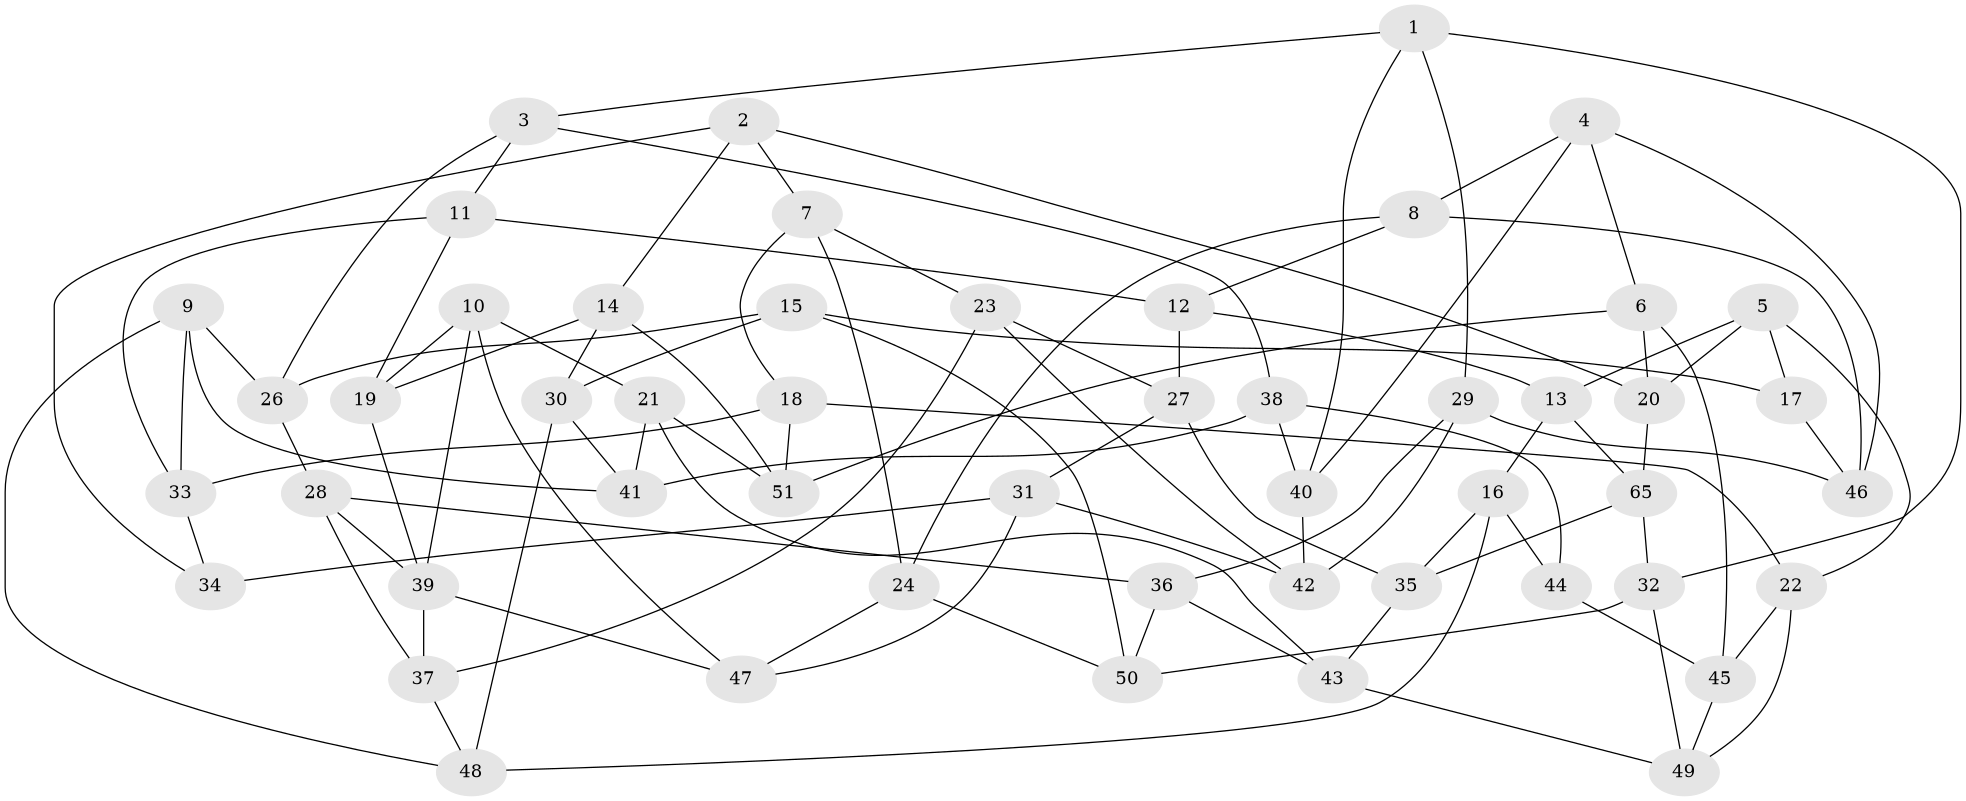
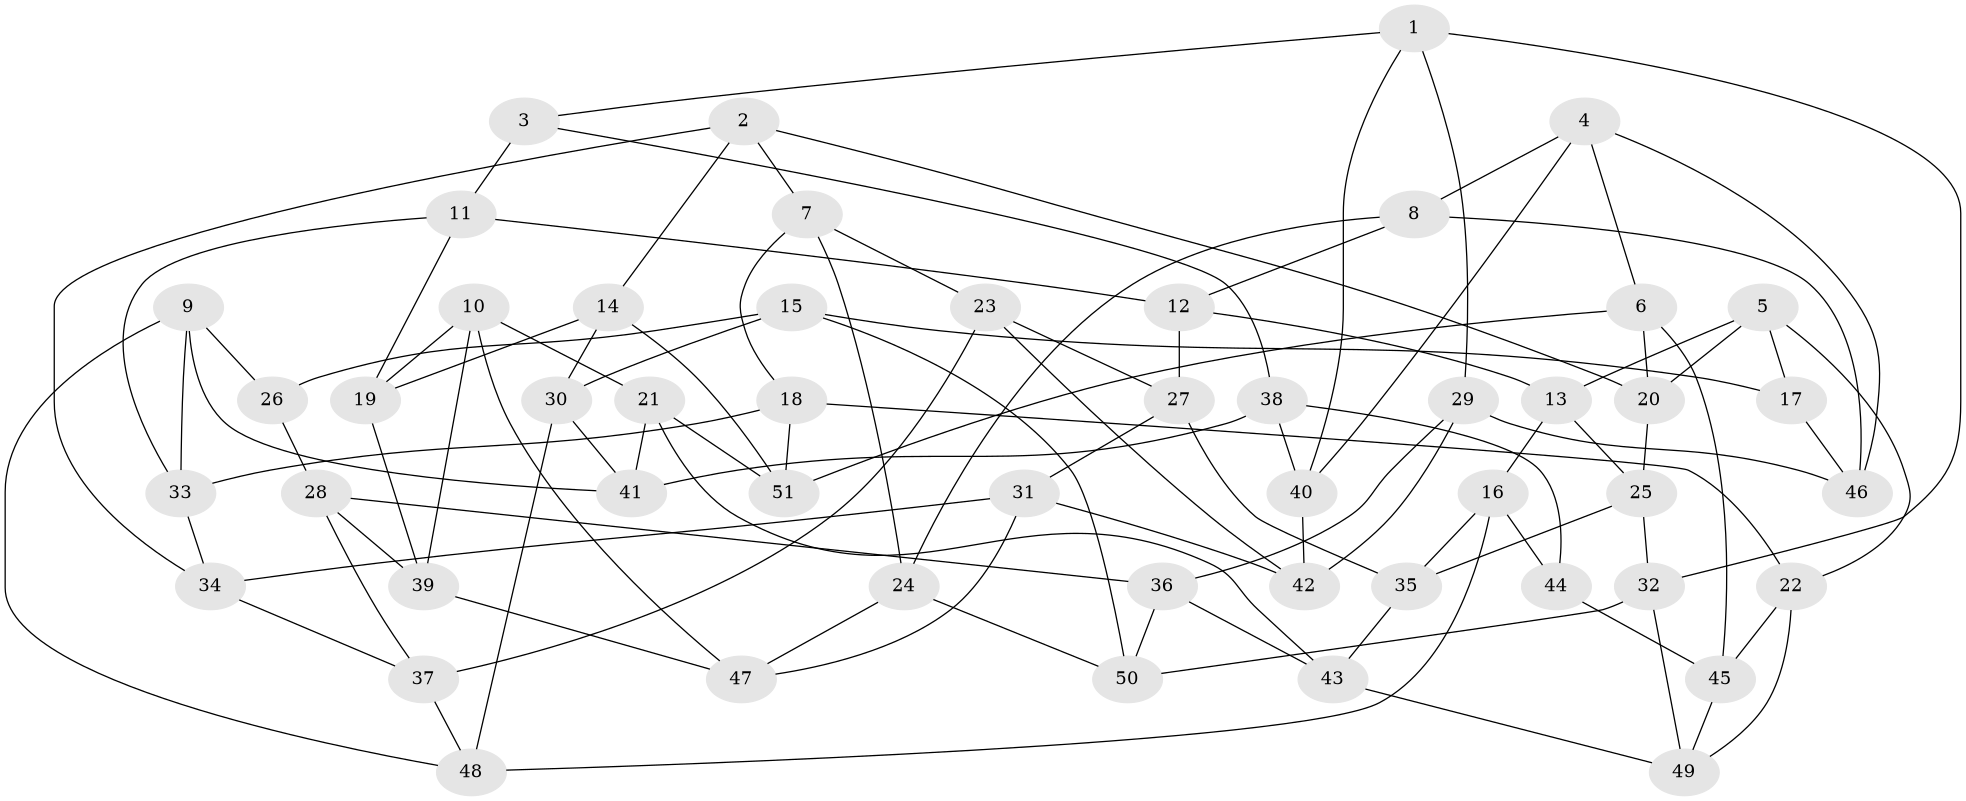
edge "3" -- "26": removed
node "65": label "65" -> "25"
edge "39" -- "37": now "34" -- "37"
